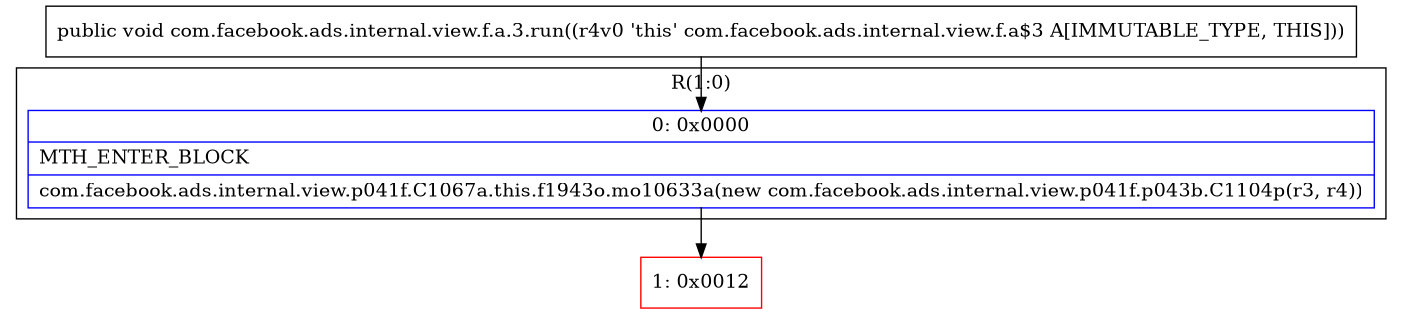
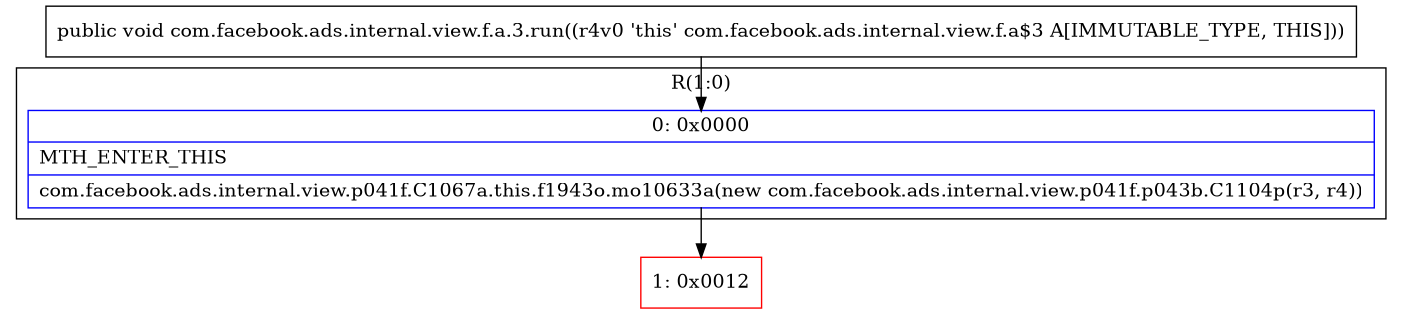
node "0: 0x0000": text "MTH_ENTER_BLOCK" -> "MTH_ENTER_THIS"
